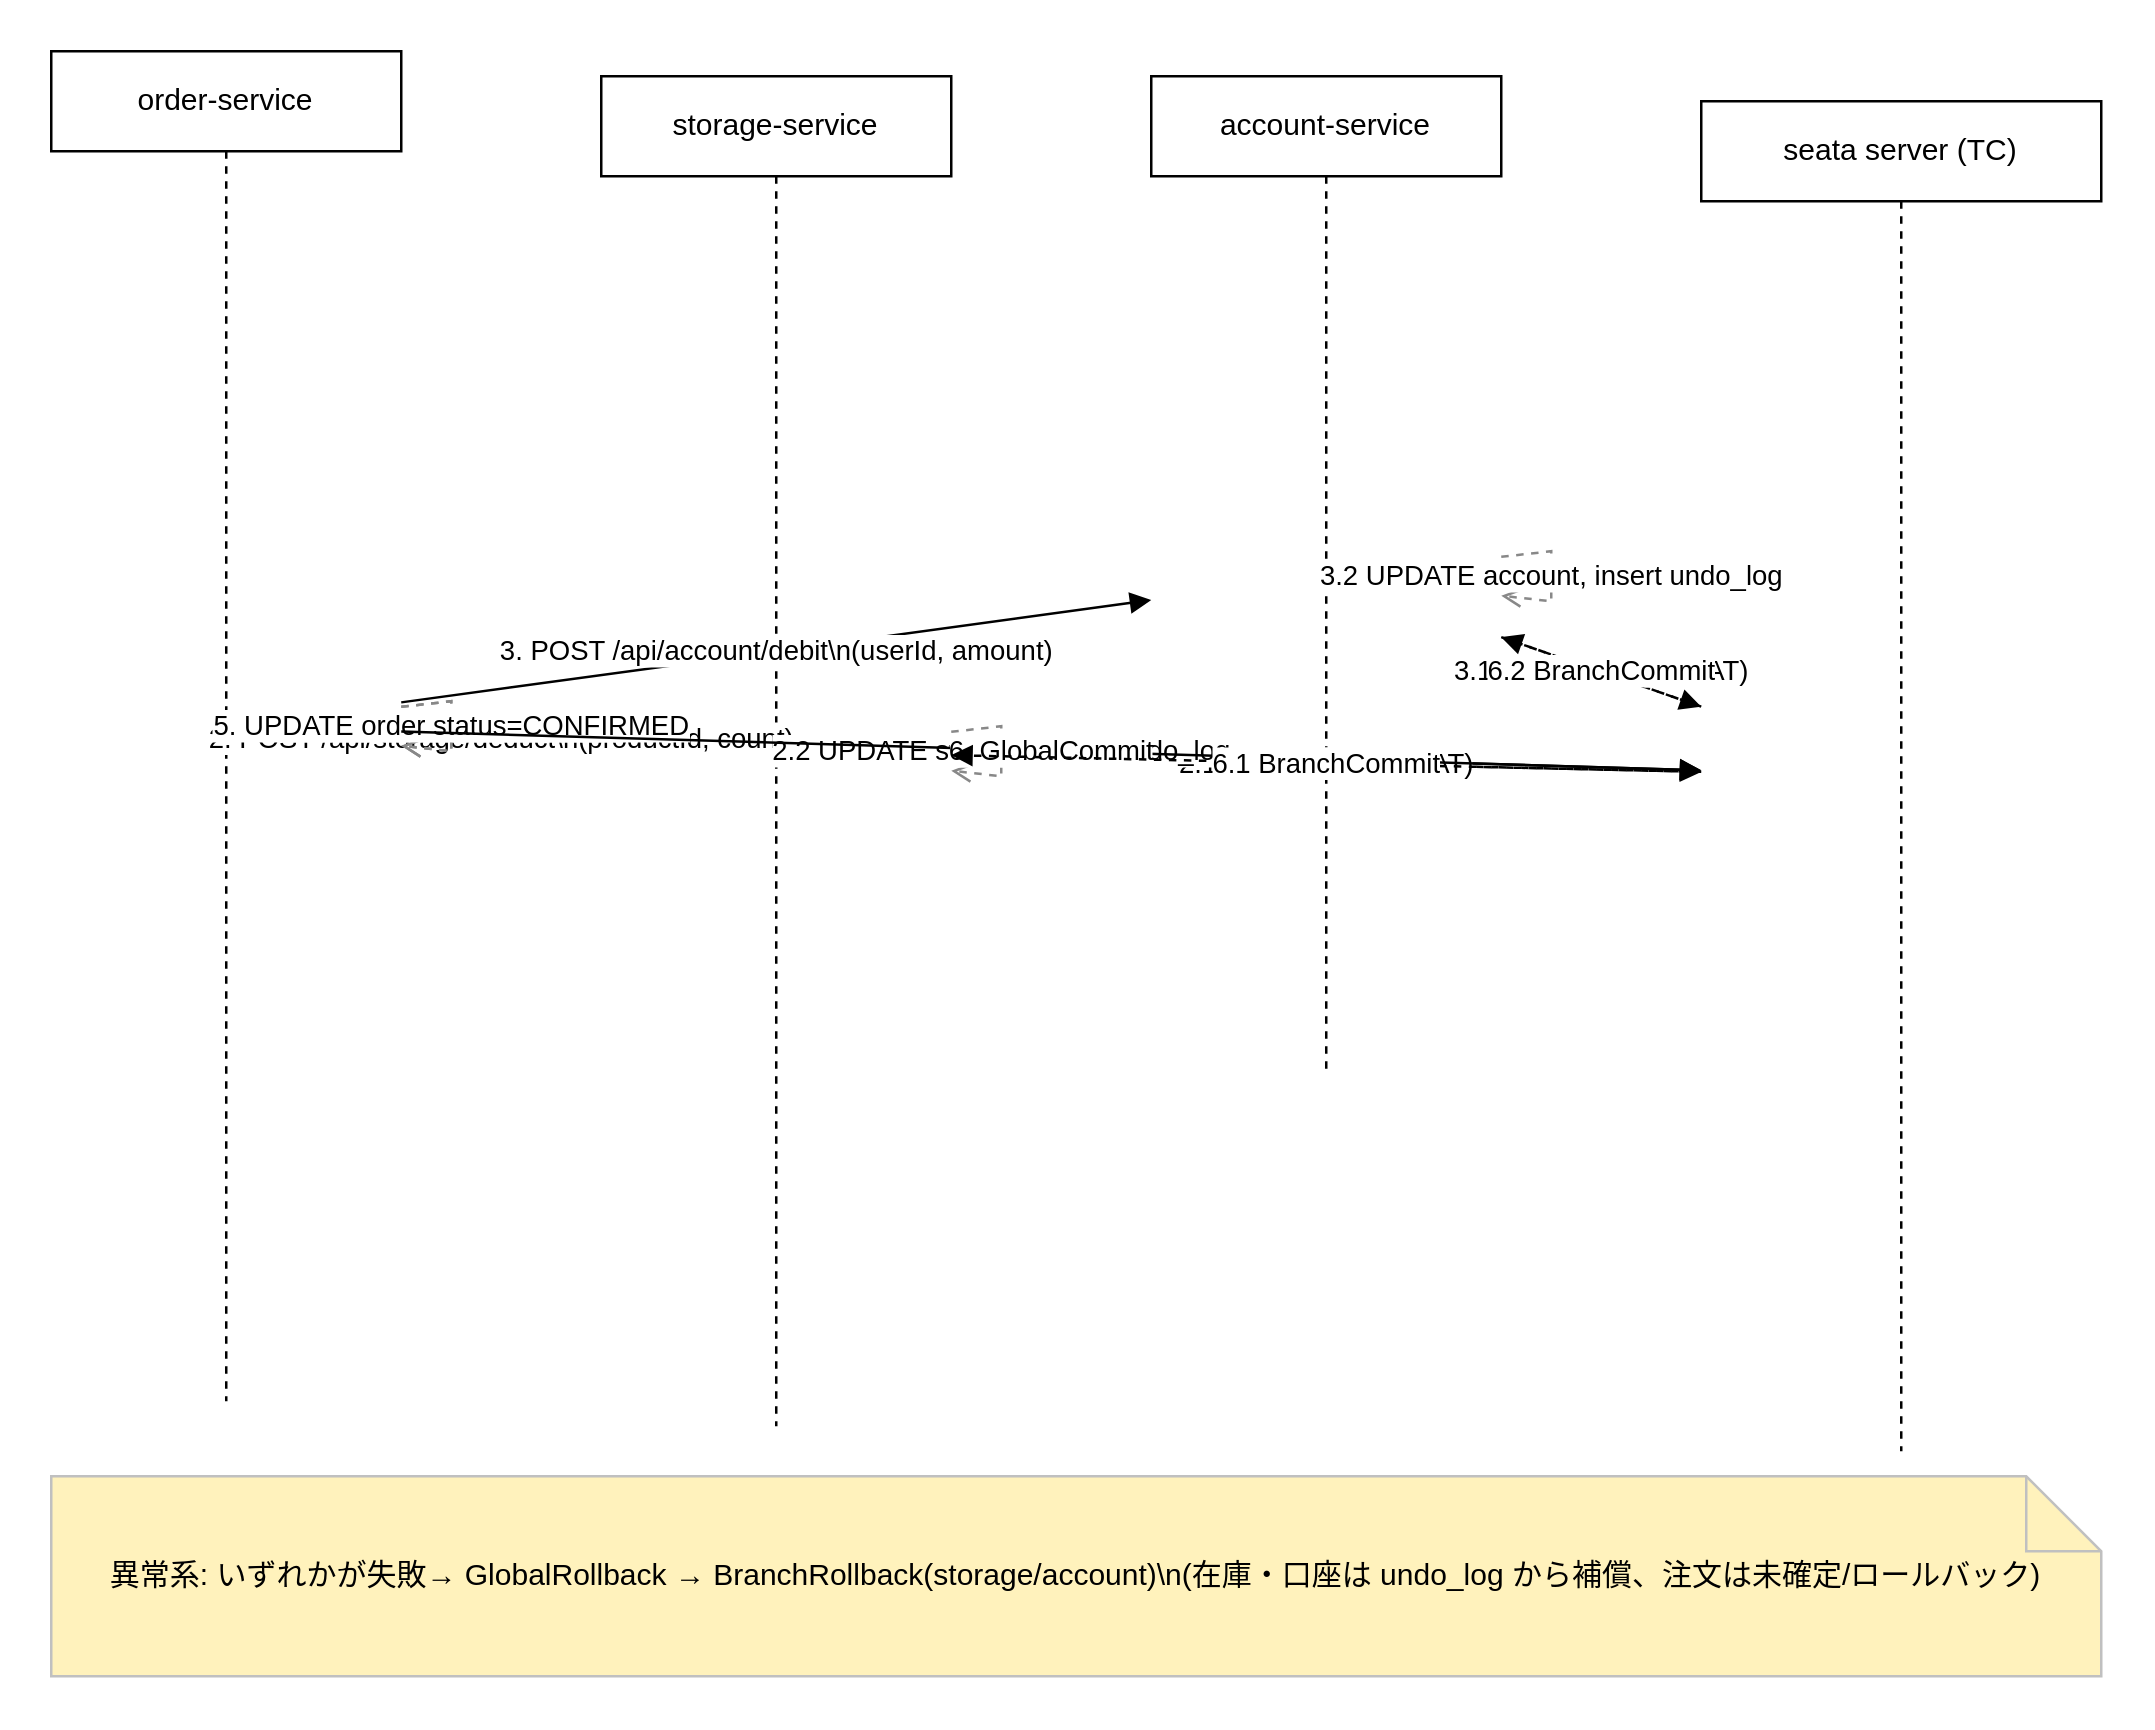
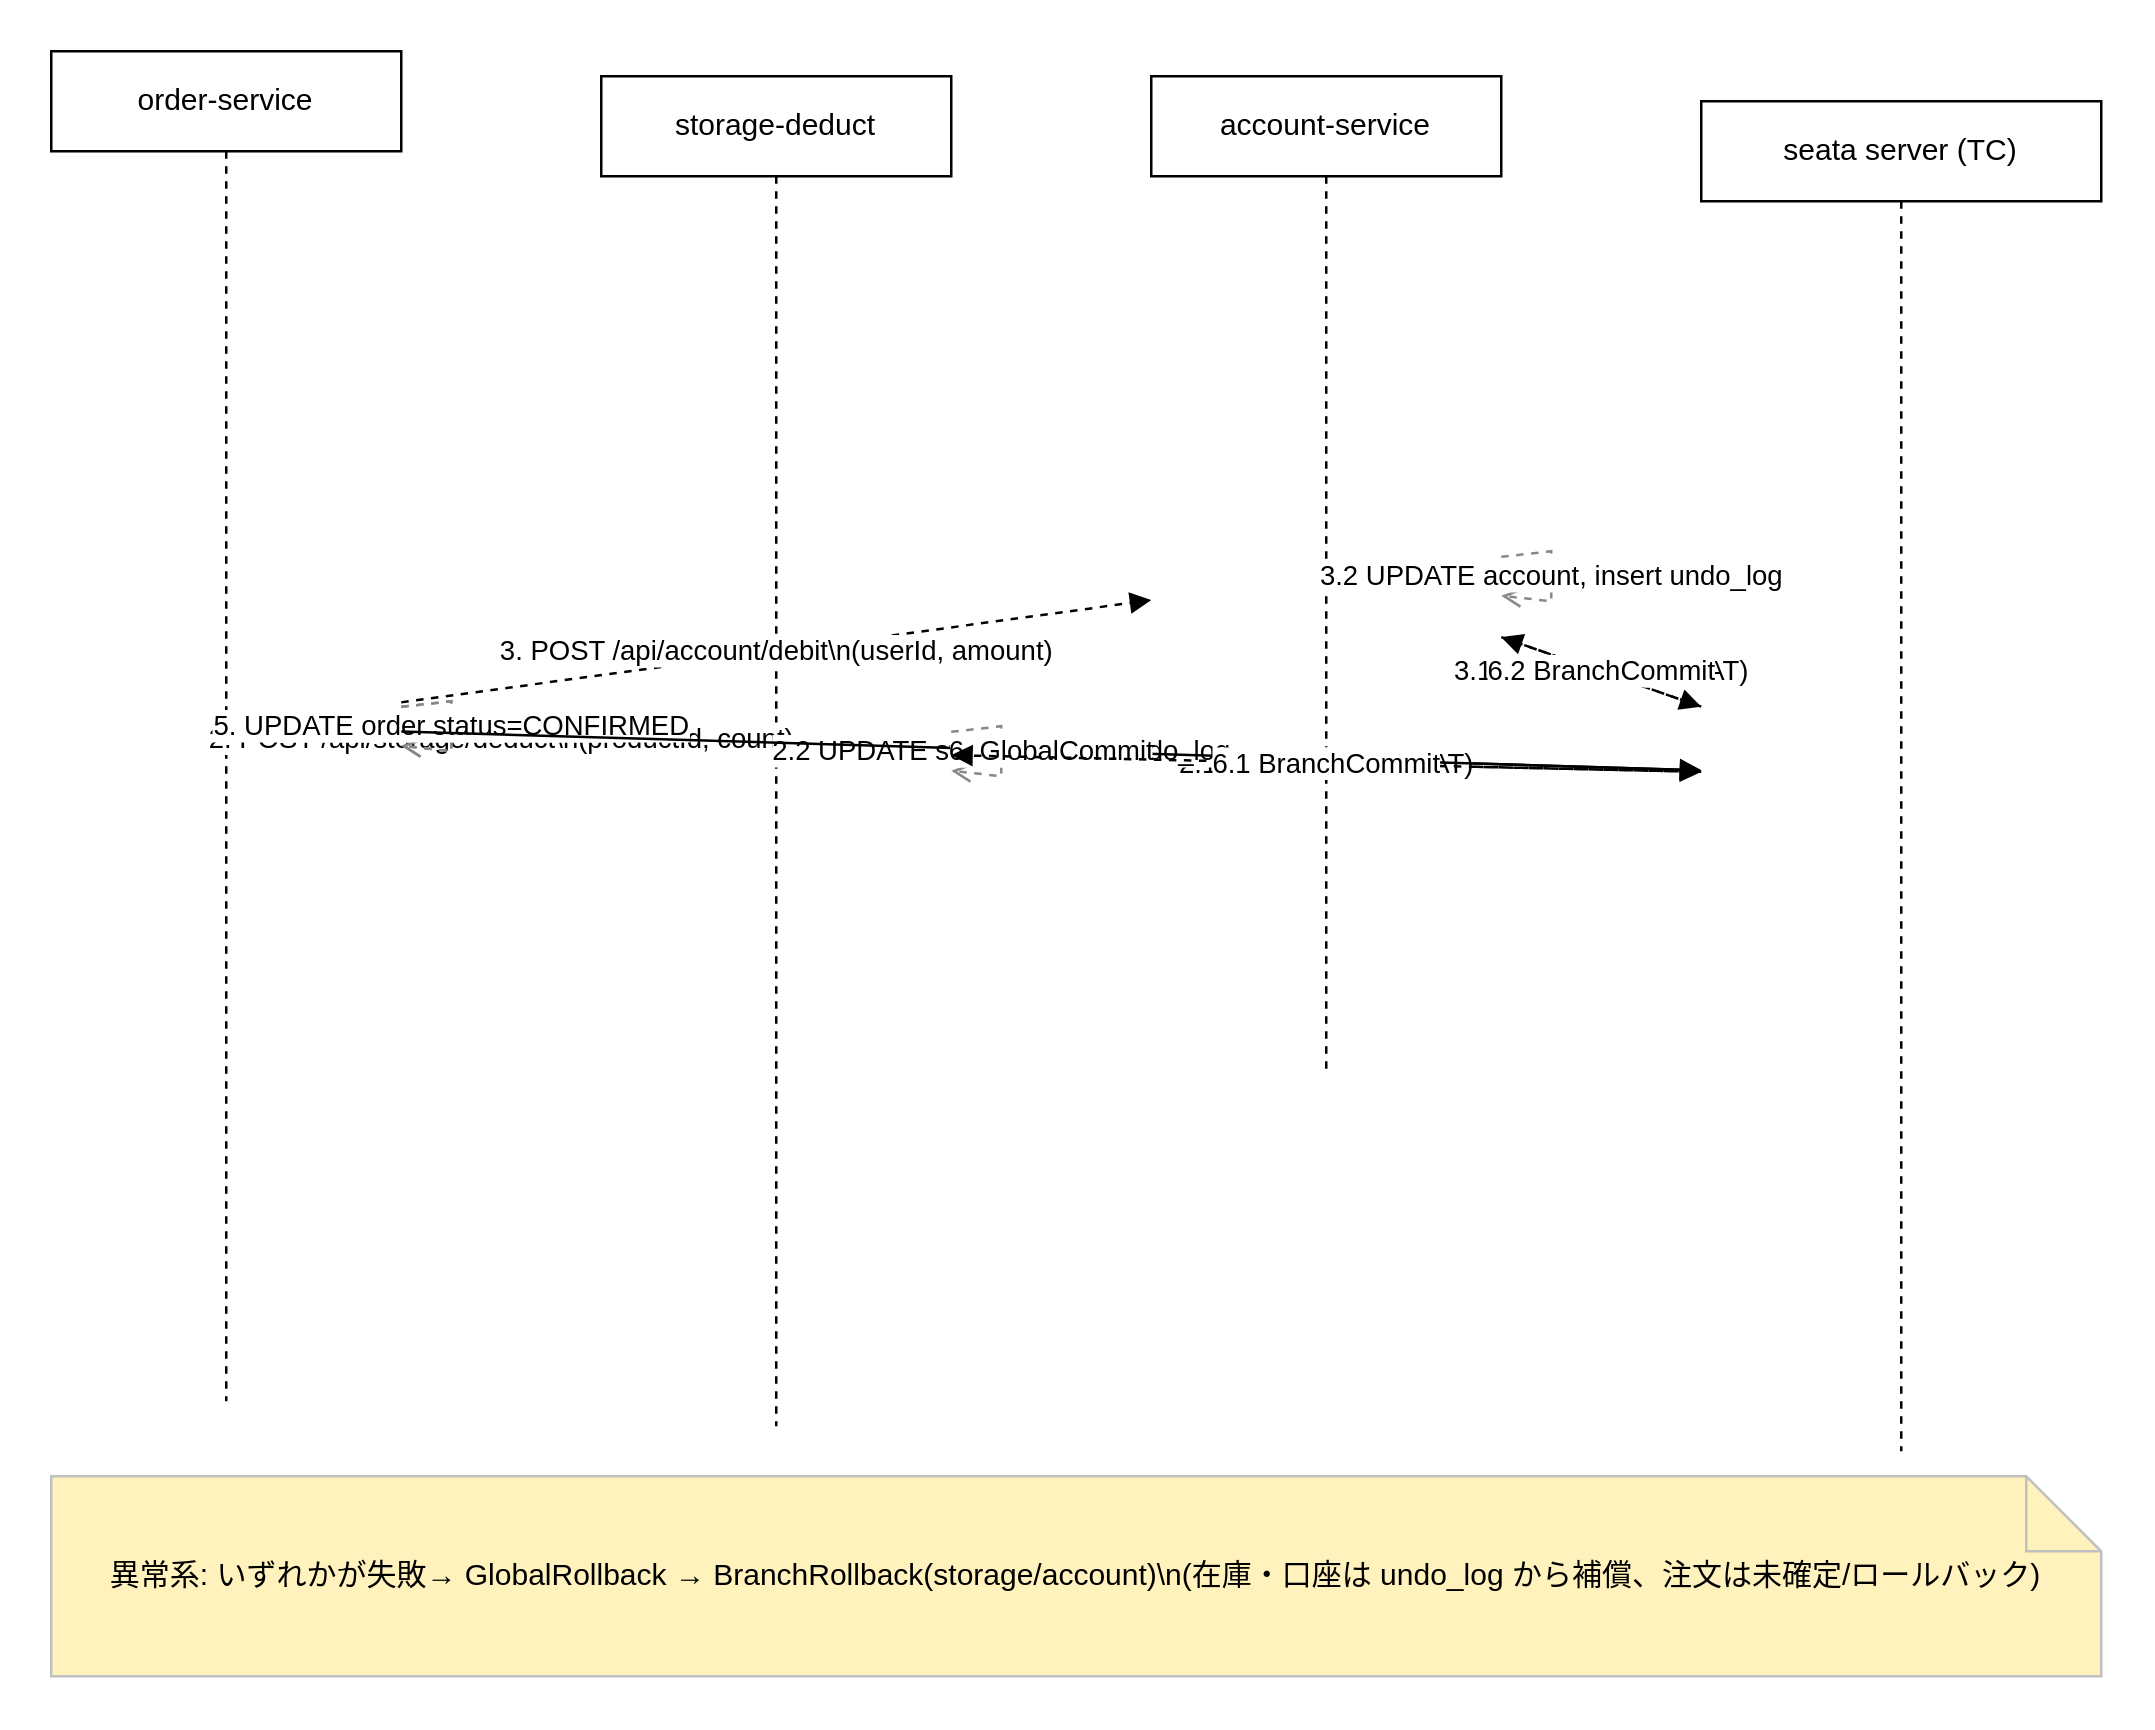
node "storage-service": label "storage-service" -> "storage-deduct"
edge "order-service" -> "account-service": style solid -> dashed
